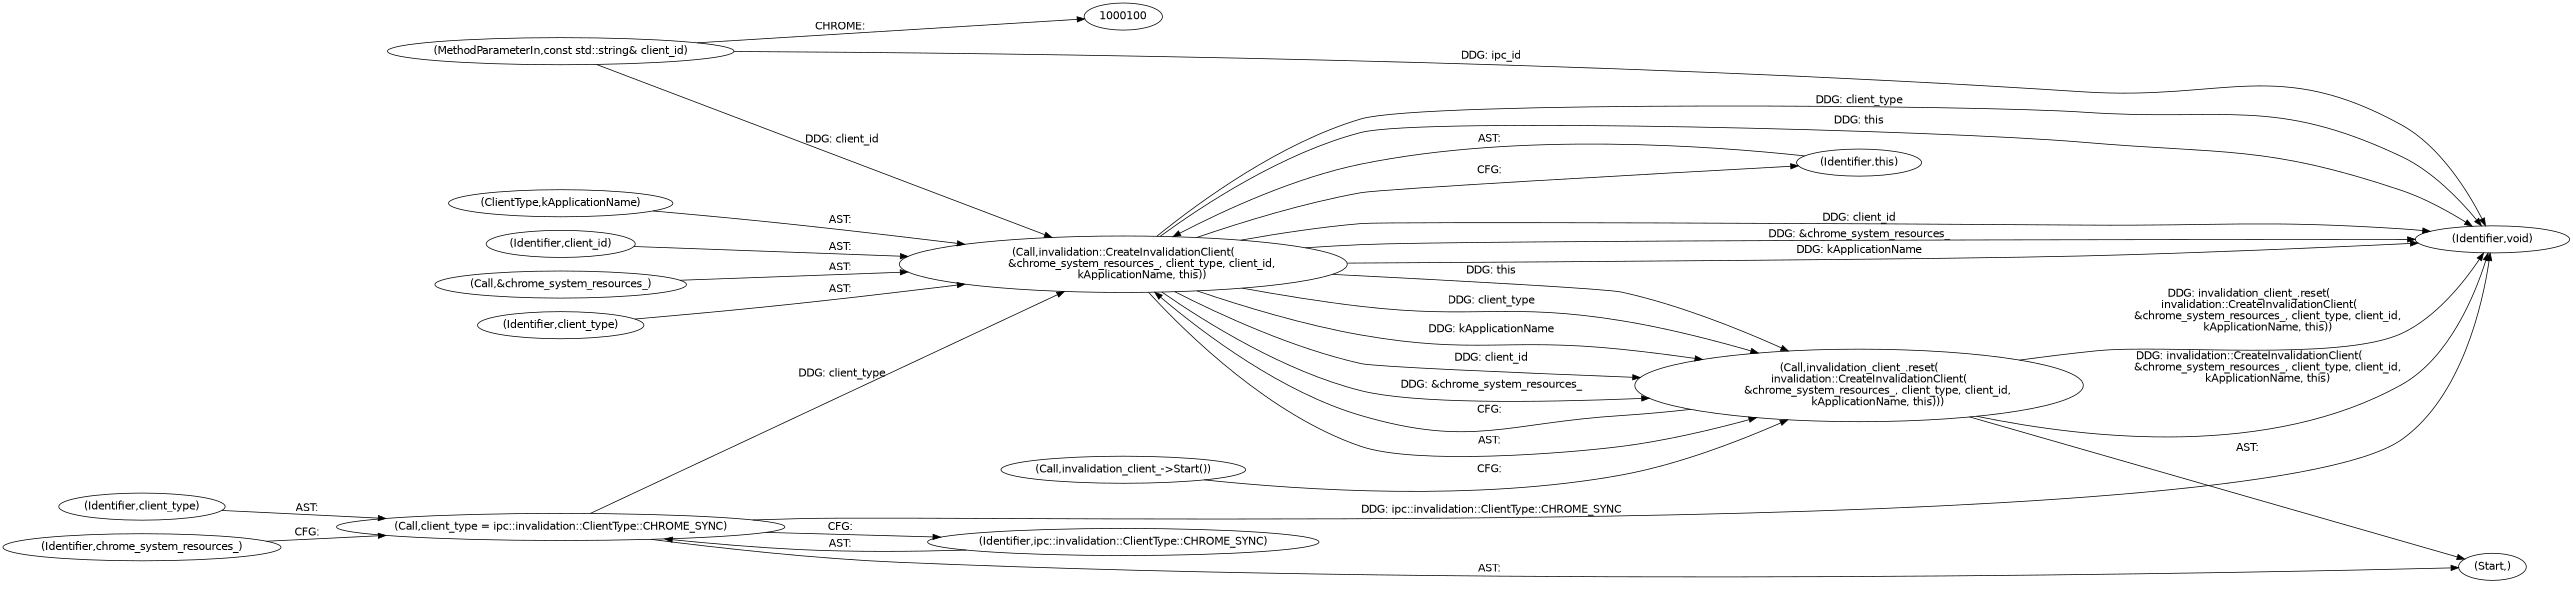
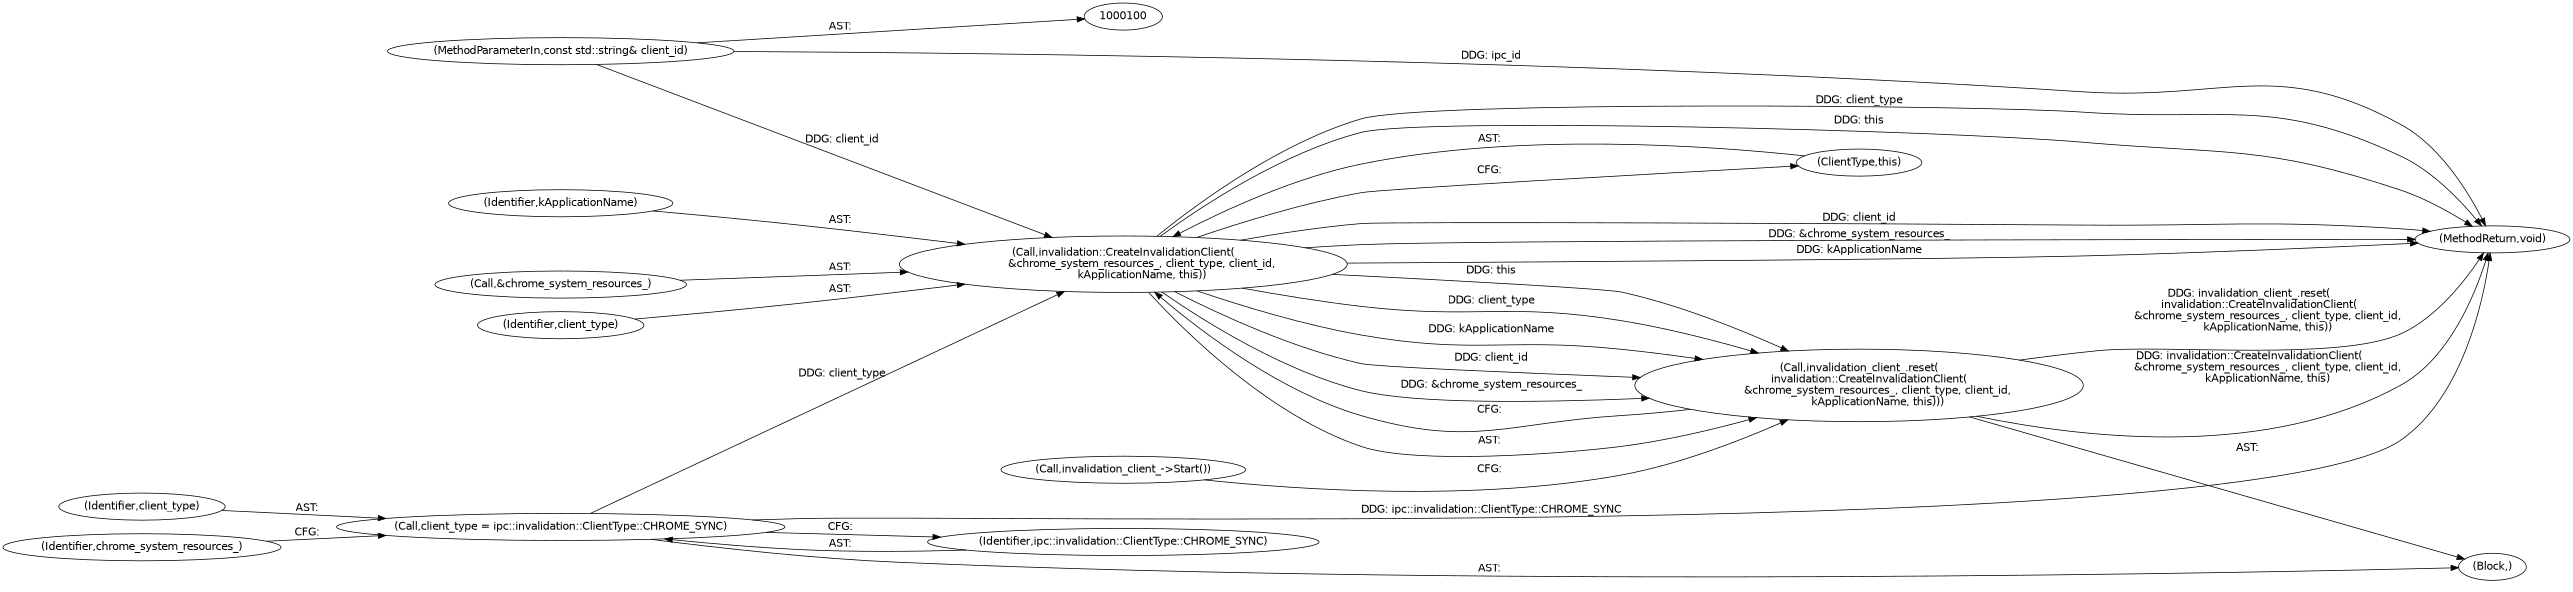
edge "(MethodParameterIn,const std::string& client_id)" -> "1000100": label "CHROME: " -> "AST: "
node "(Identifier,this)": label "(Identifier,this)" -> "(ClientType,this)"
node "(ClientType,kApplicationName)": label "(ClientType,kApplicationName)" -> "(Identifier,kApplicationName)"
node "(Identifier,void)": label "(Identifier,void)" -> "(MethodReturn,void)"
node "(Identifier,client_id)": removed
node "(Start,)": label "(Start,)" -> "(Block,)"
